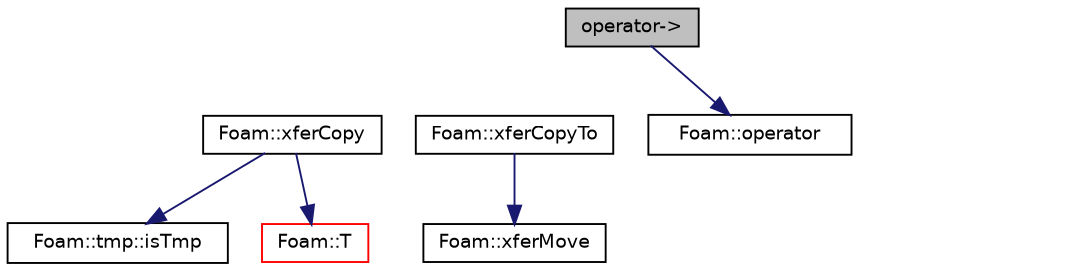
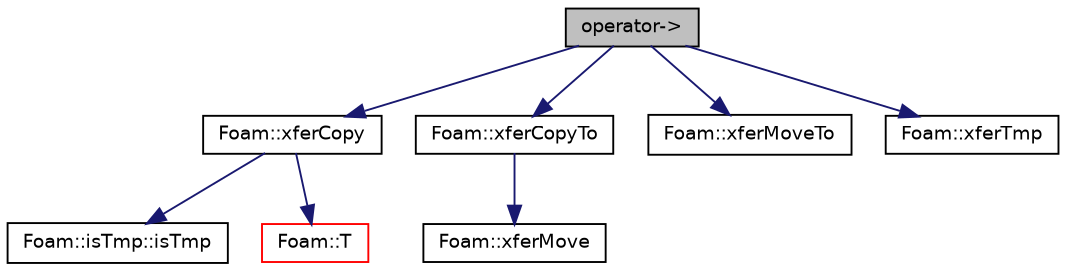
edge "operator->" -> "Foam::xferCopyTo": added
edge "operator->" -> "Foam::xferCopy": added
node "Foam::operator": label "Foam::operator" -> "Foam::xferMoveTo"
node "Foam::xferTmp": added
node "Foam::tmp::isTmp": label "Foam::tmp::isTmp" -> "Foam::isTmp::isTmp"
